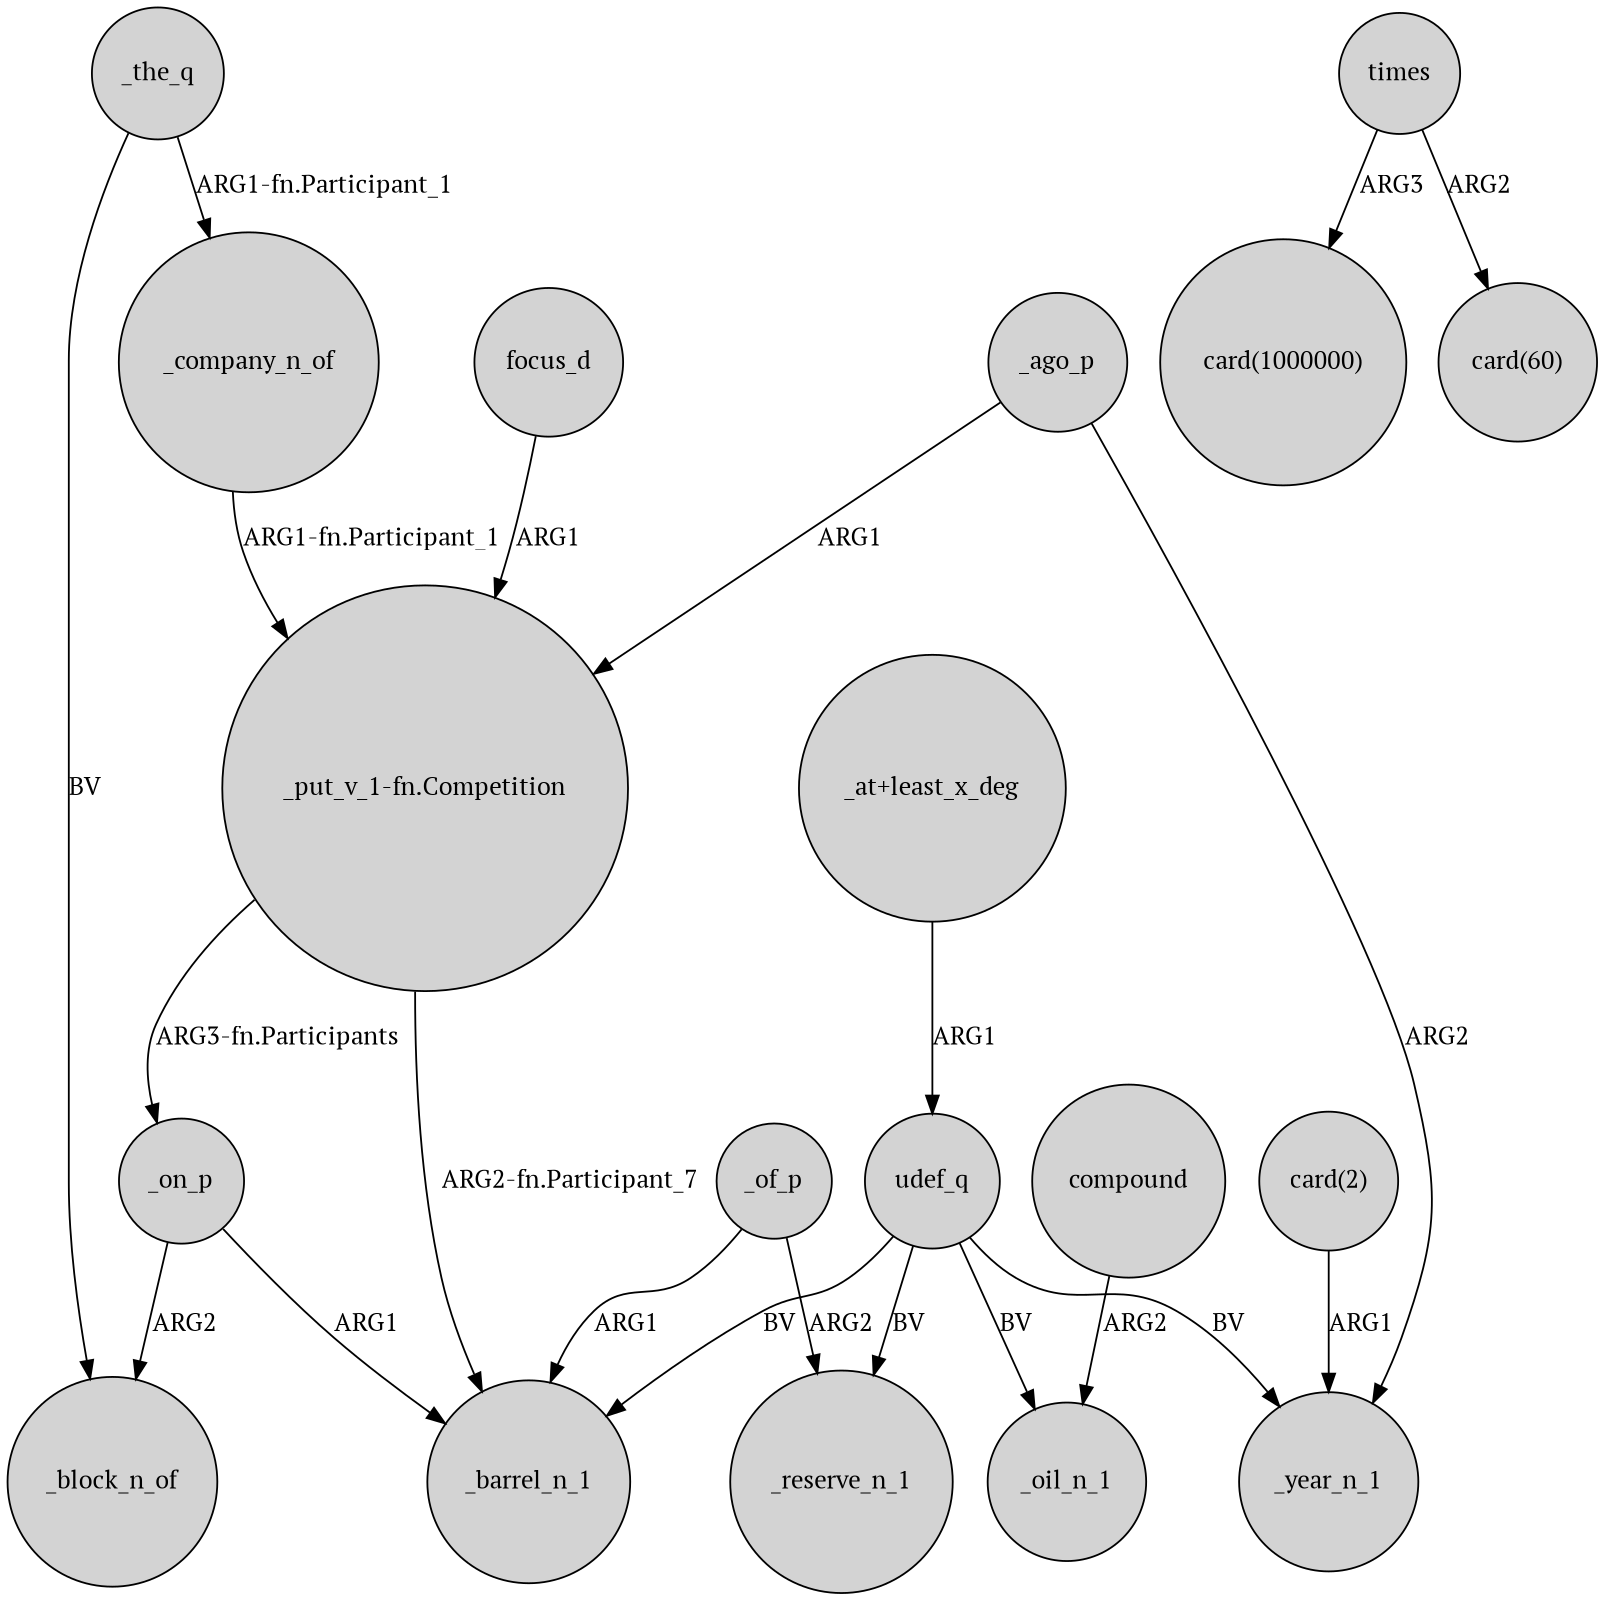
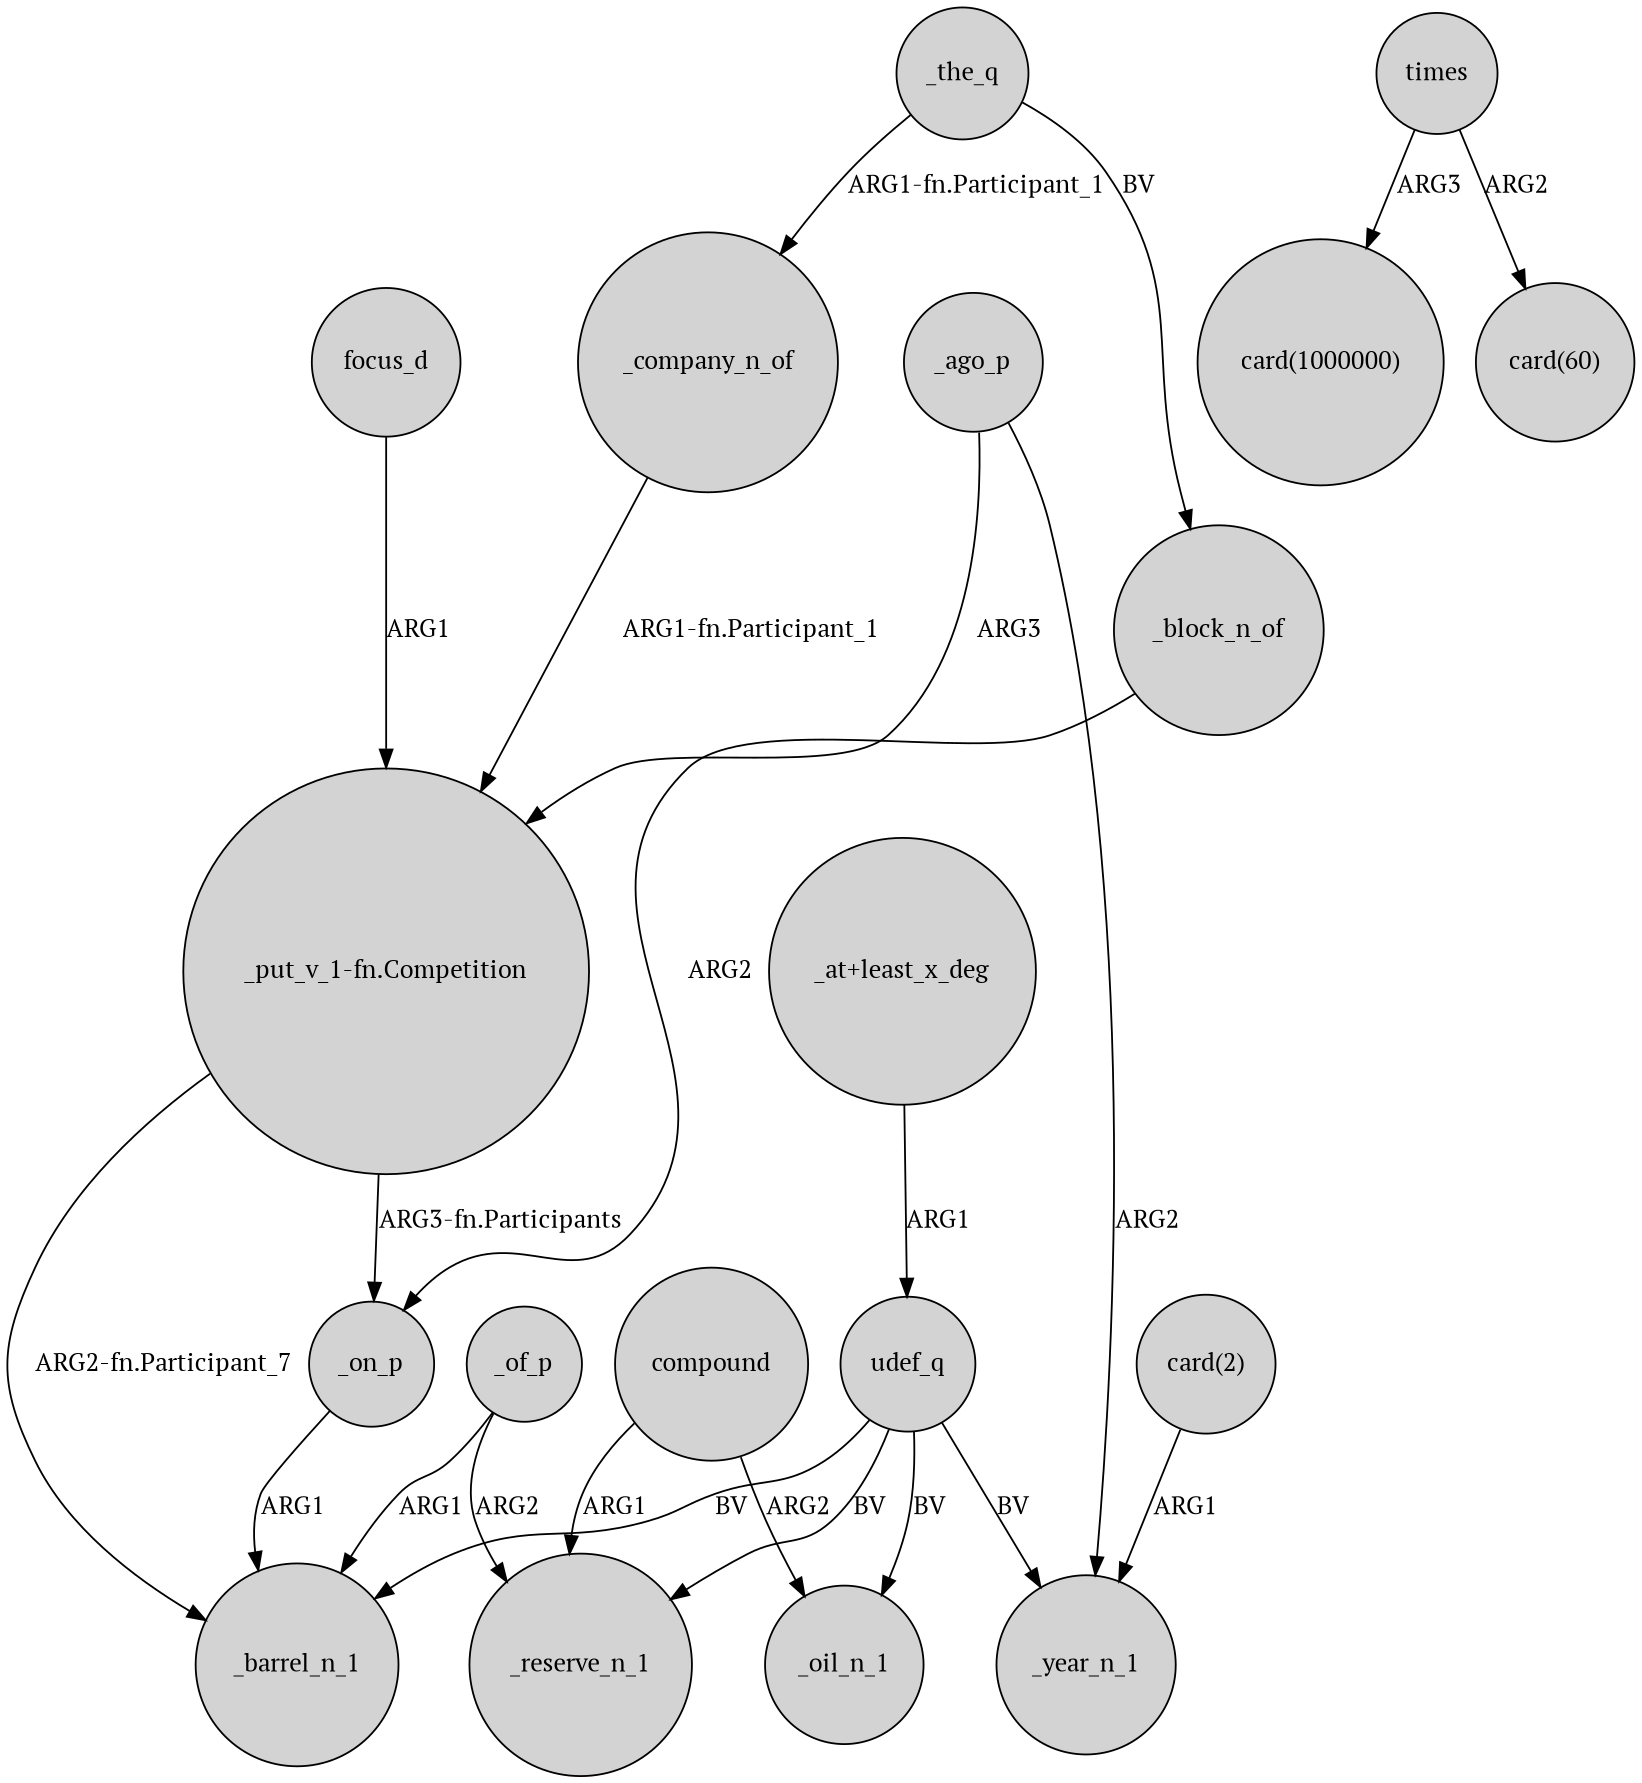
edge "_ago_p" -> "_put_v_1-fn.Competition": label "ARG1" -> "ARG3"
edge "_on_p" -> "_block_n_of": reversed
edge "compound" -> "_reserve_n_1": added, label "ARG1"
